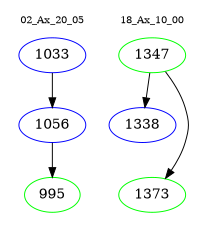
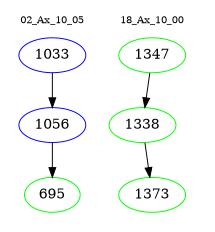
cluster "02_Ax_20_05": label "02_Ax_20_05" -> "02_Ax_10_05"
edge "1347" -> "1373": now "1338" -> "1373"
node "1338": color blue -> green
node "995": label "995" -> "695"
